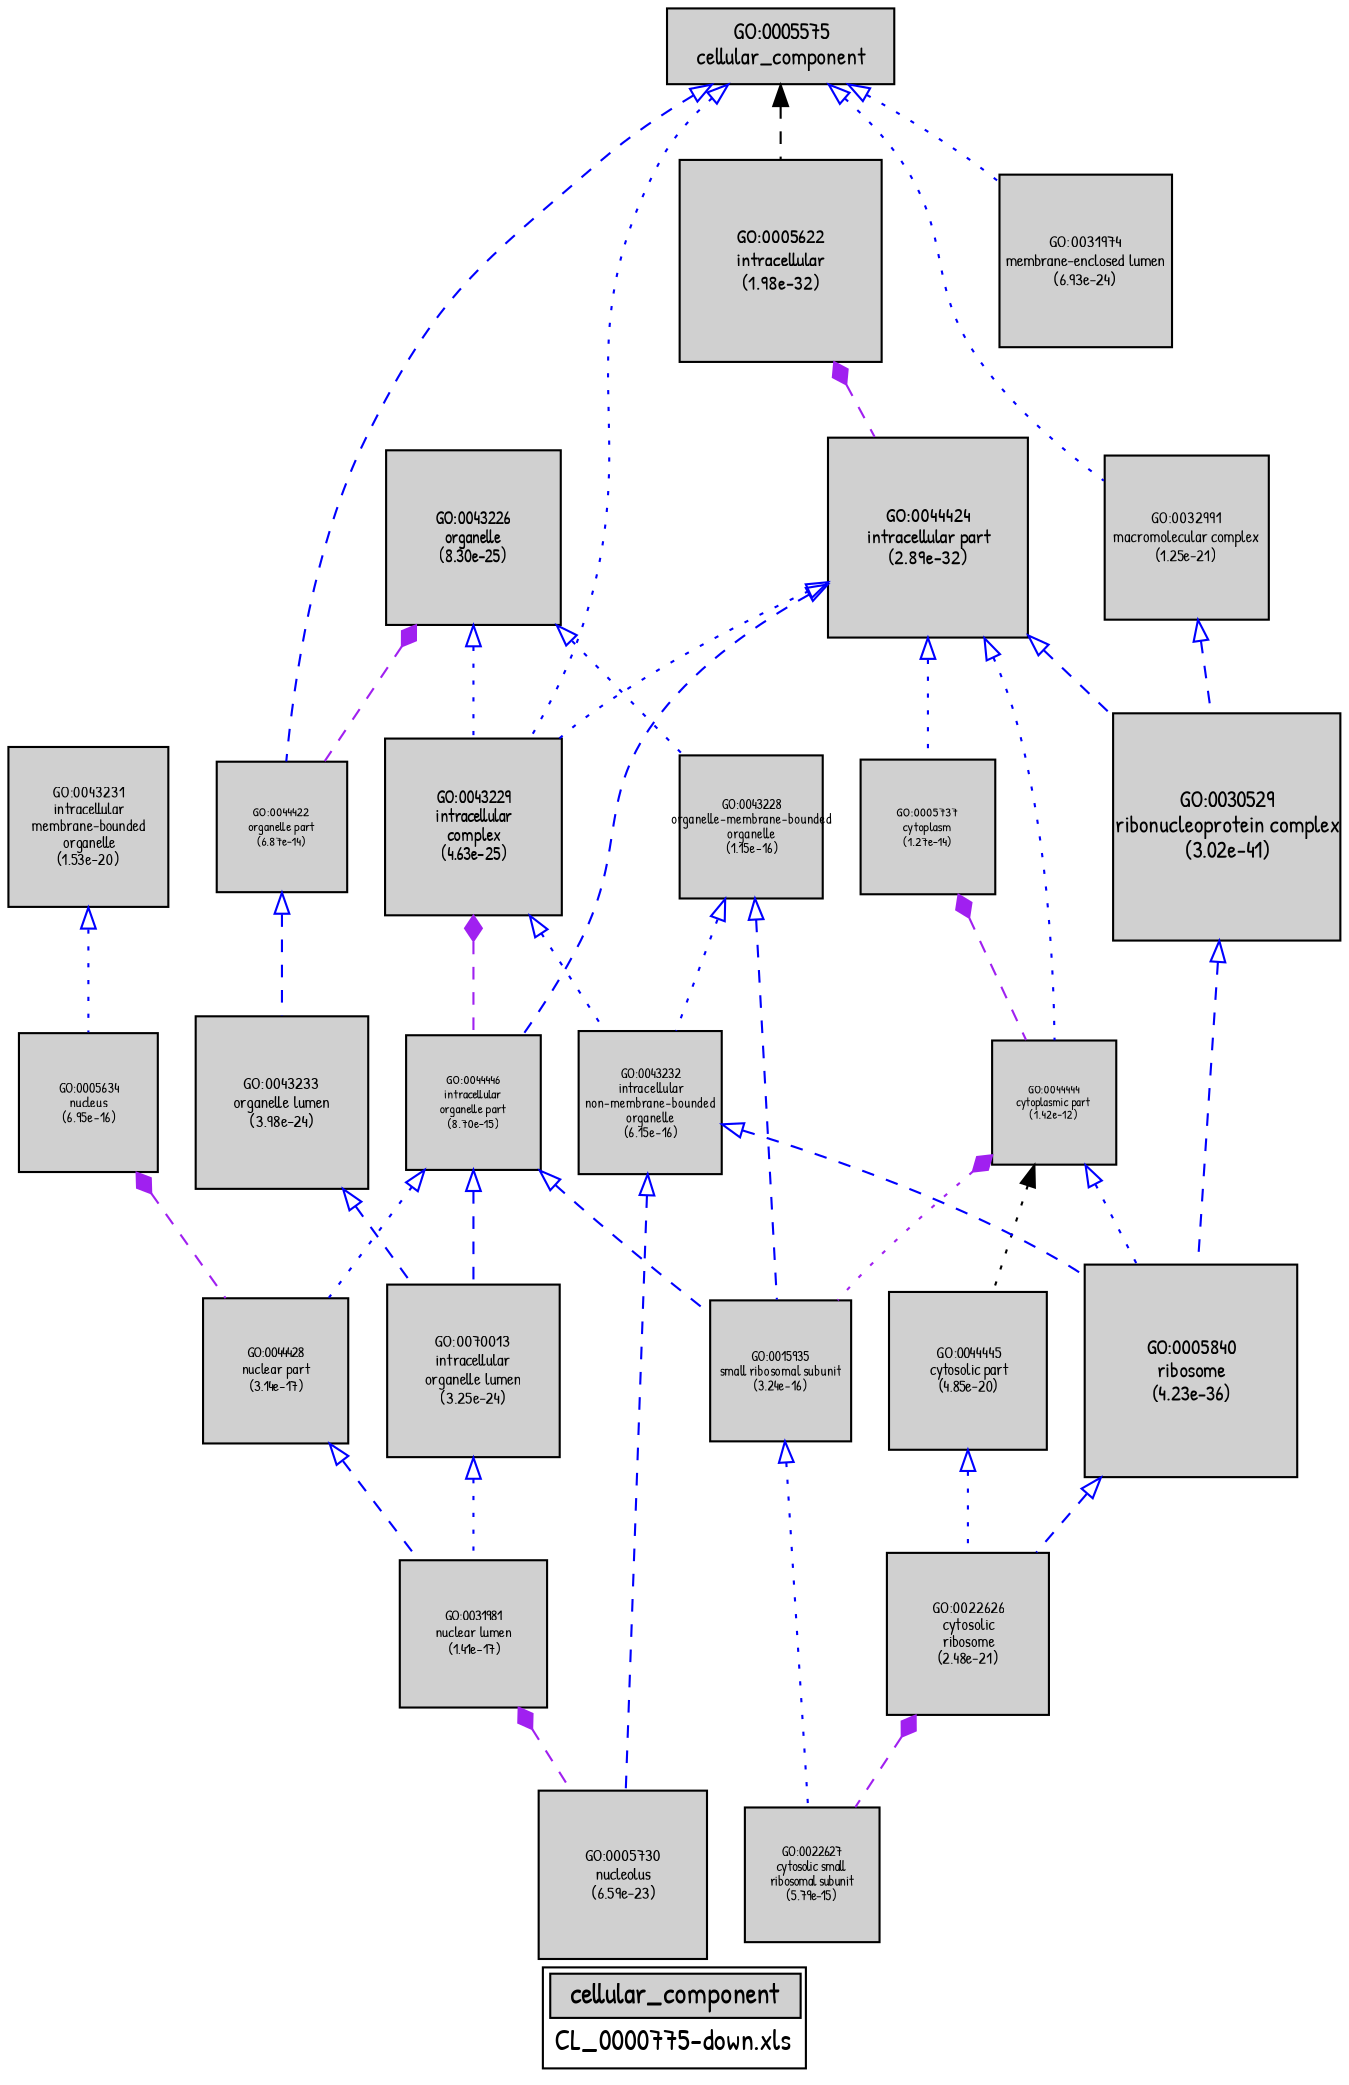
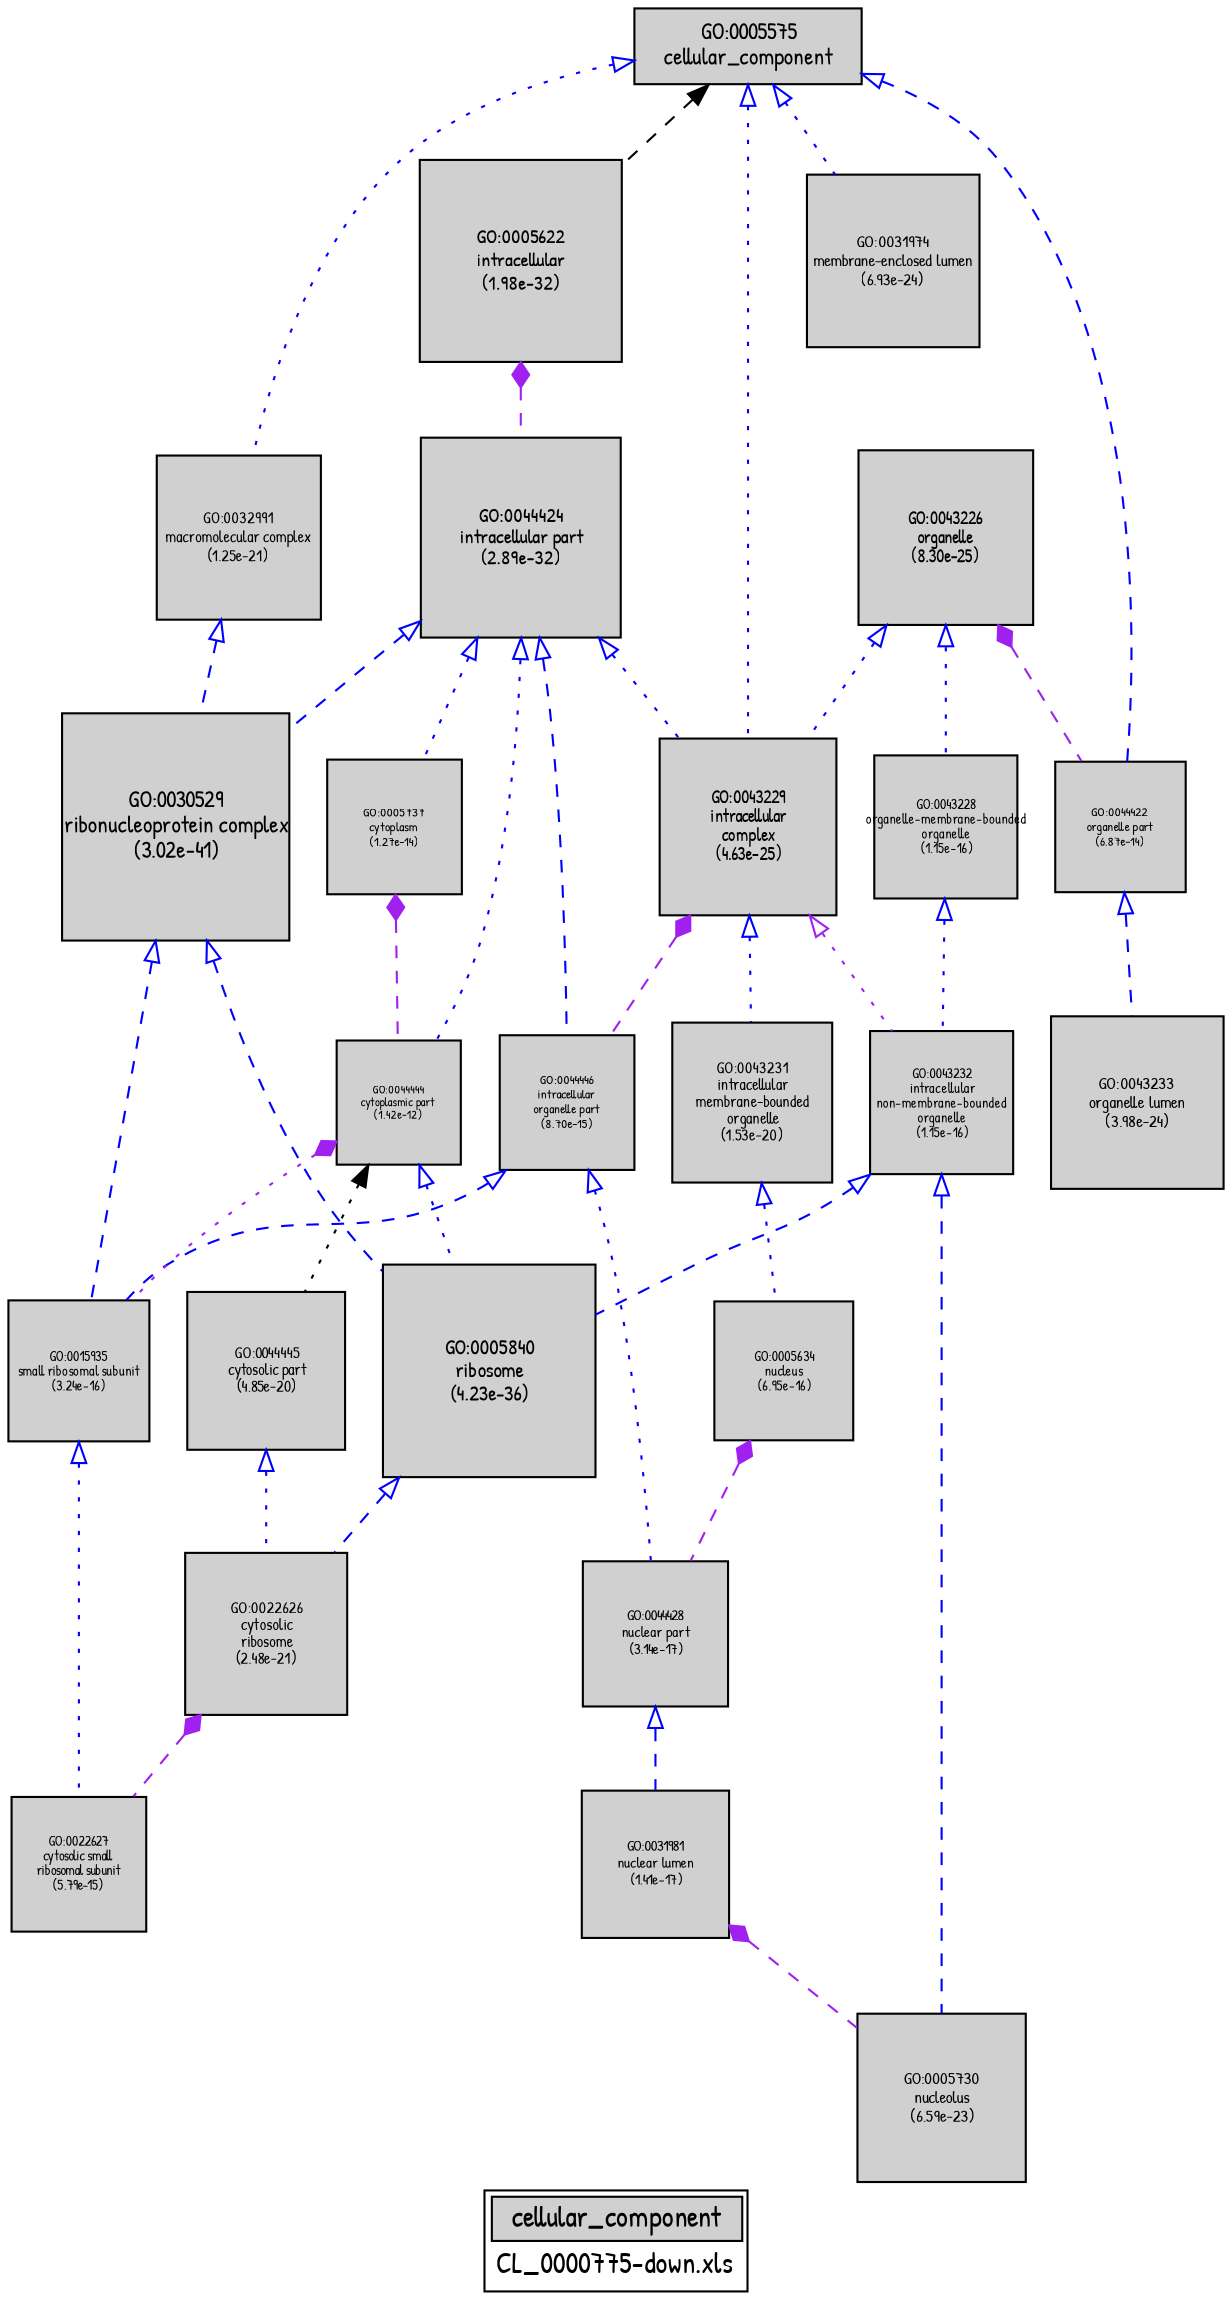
edge "GO:0043231" -> "GO:0043229": added
edge "GO:0043232" -> "GO:0043229": color blue -> purple
edge "GO:0015935" -> "GO:0043228": now "GO:0015935" -> "GO:0030529"
node "GO:0043232": text "(6.15e-16)" -> "(1.15e-16)"
node "GO:0070013": removed
